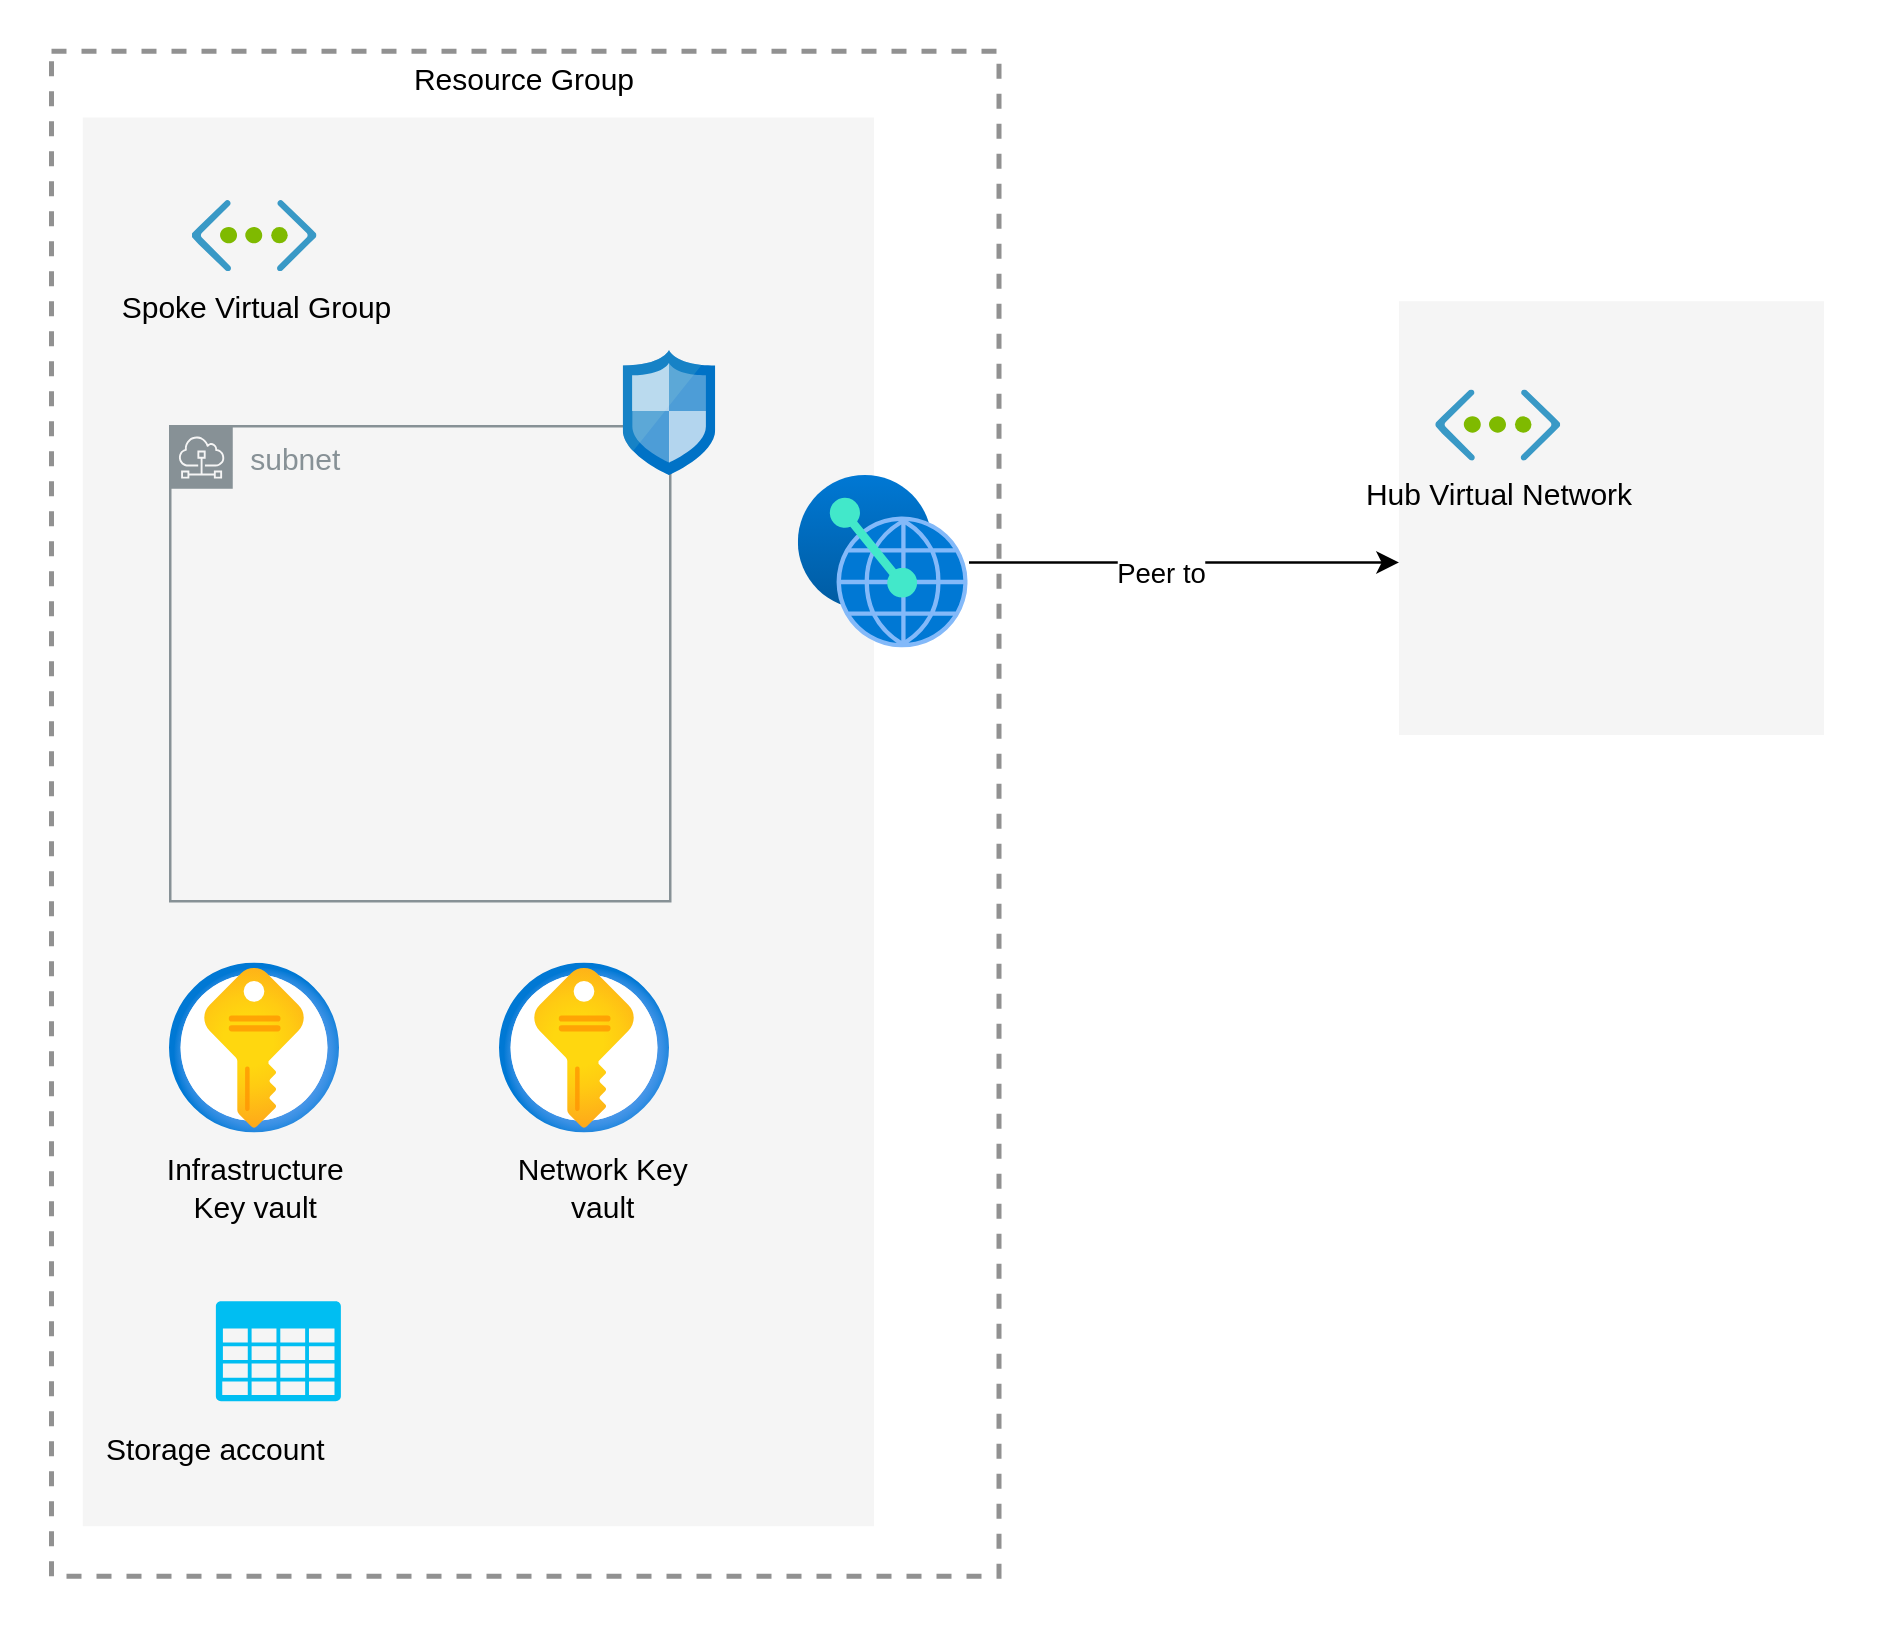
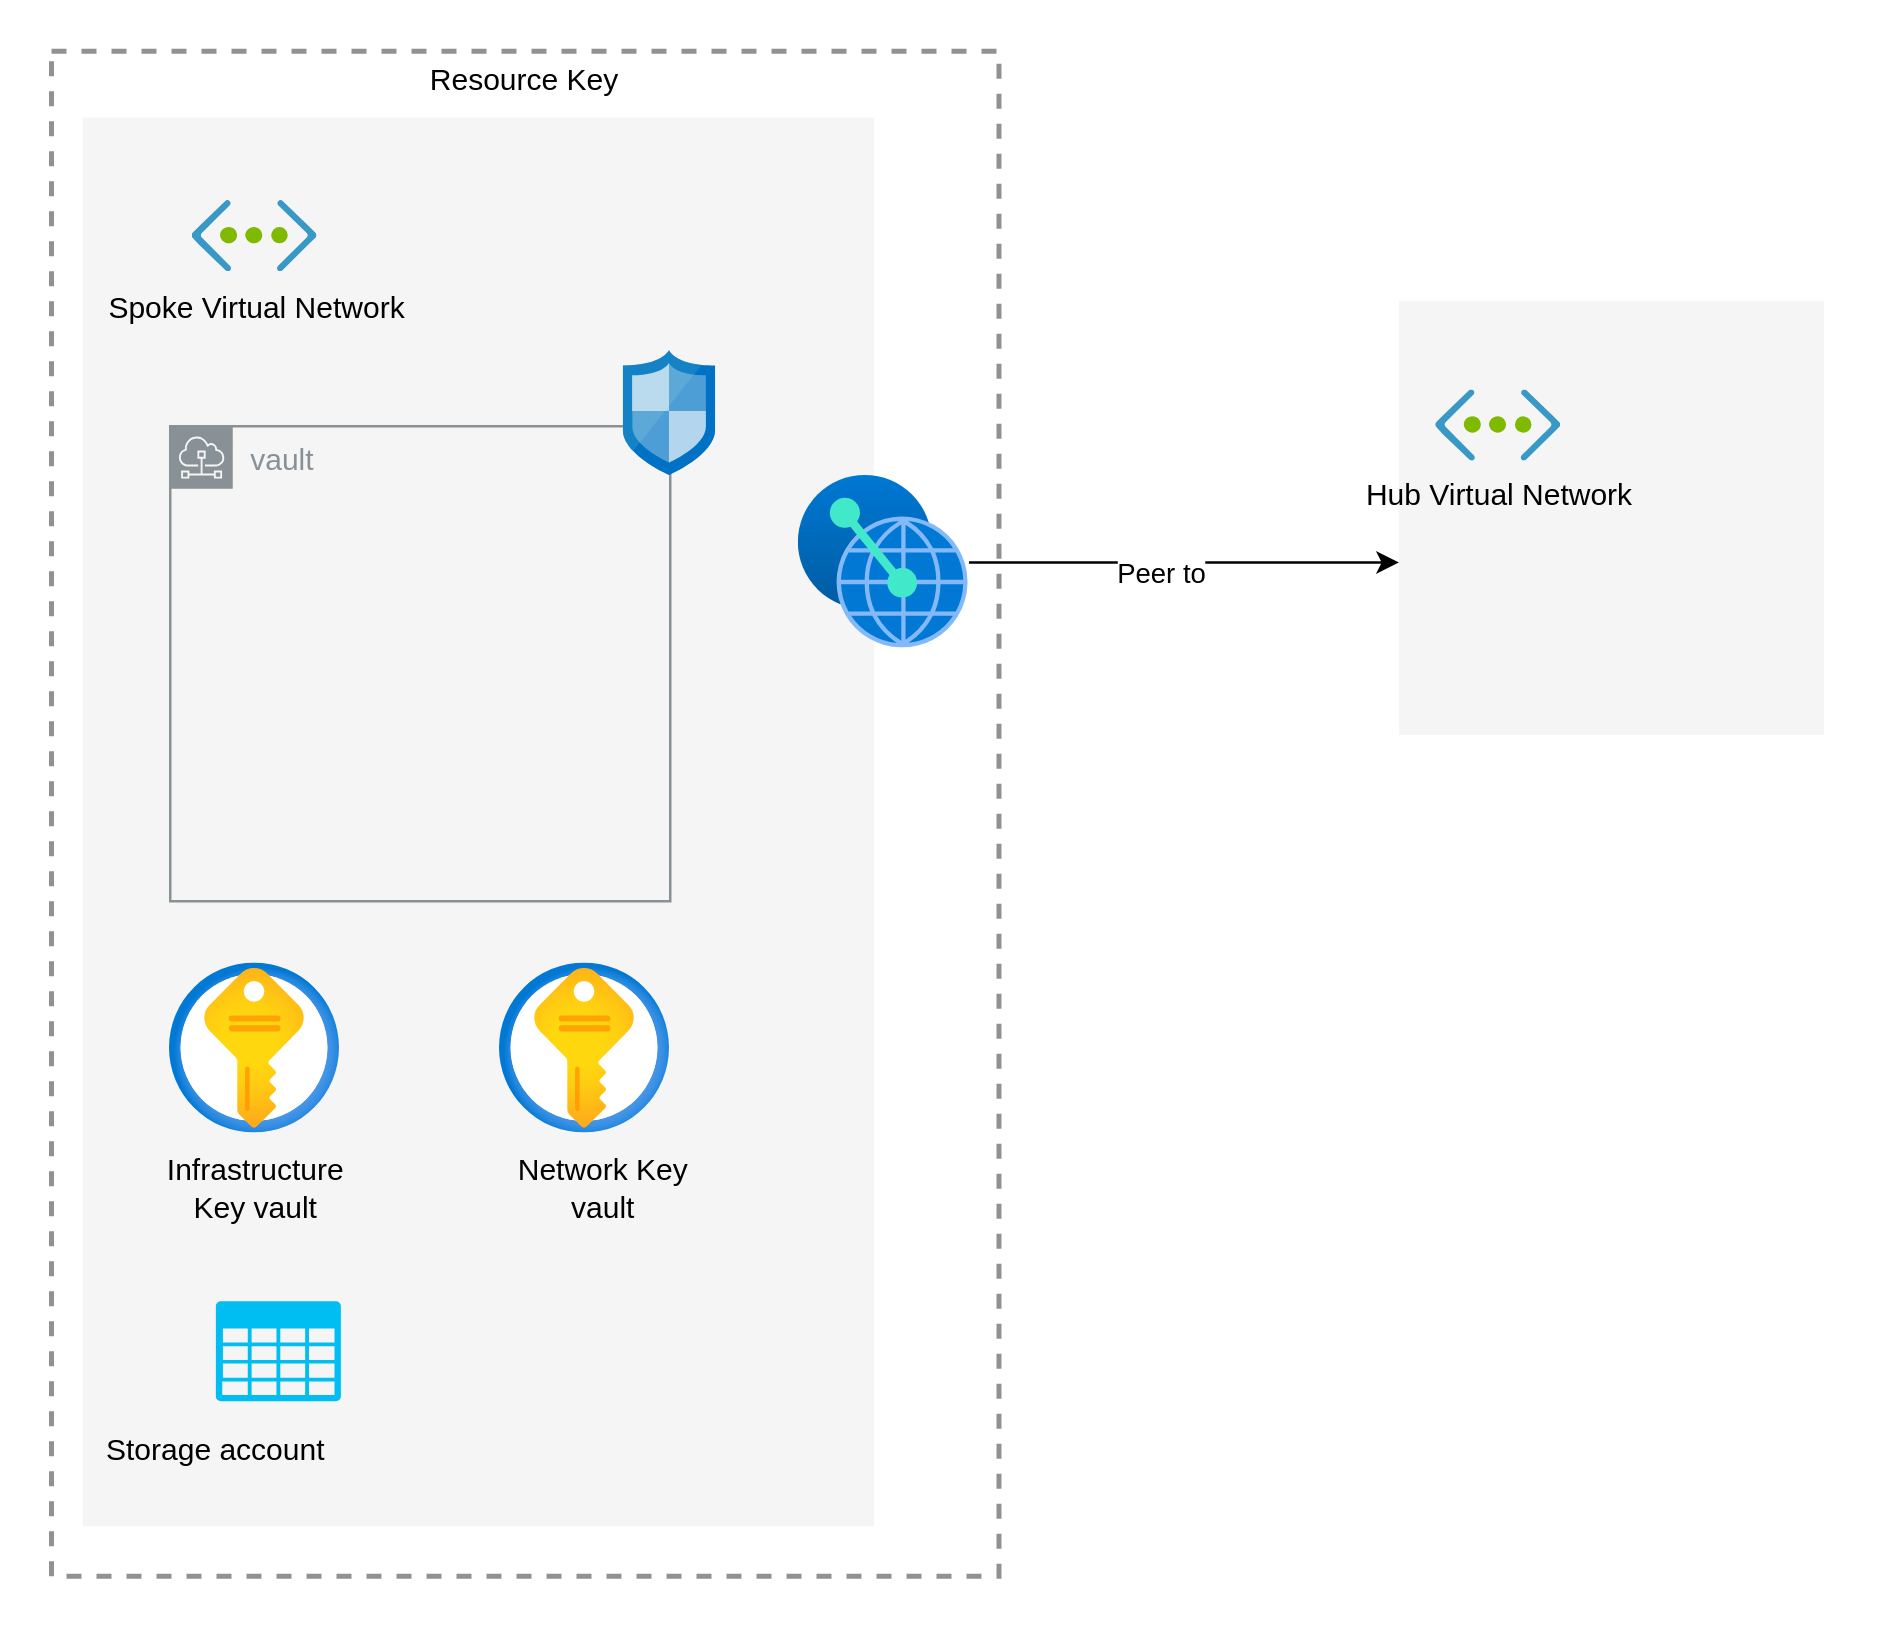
node "Resource Group": label "Resource Group" -> "Resource Key"
node "Spoke Virtual Group": label "Spoke Virtual Group" -> "Spoke Virtual Network"
node "subnet": label "subnet" -> "vault"
